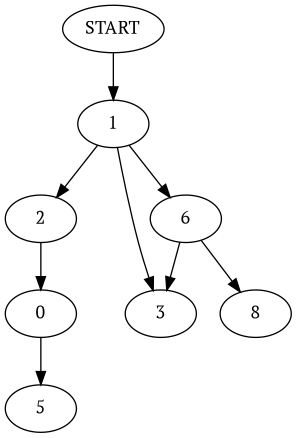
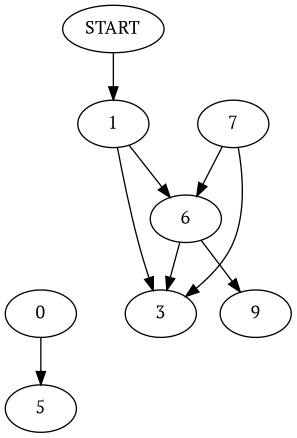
node "7": added
node "2": removed
node "8": label "8" -> "9"
